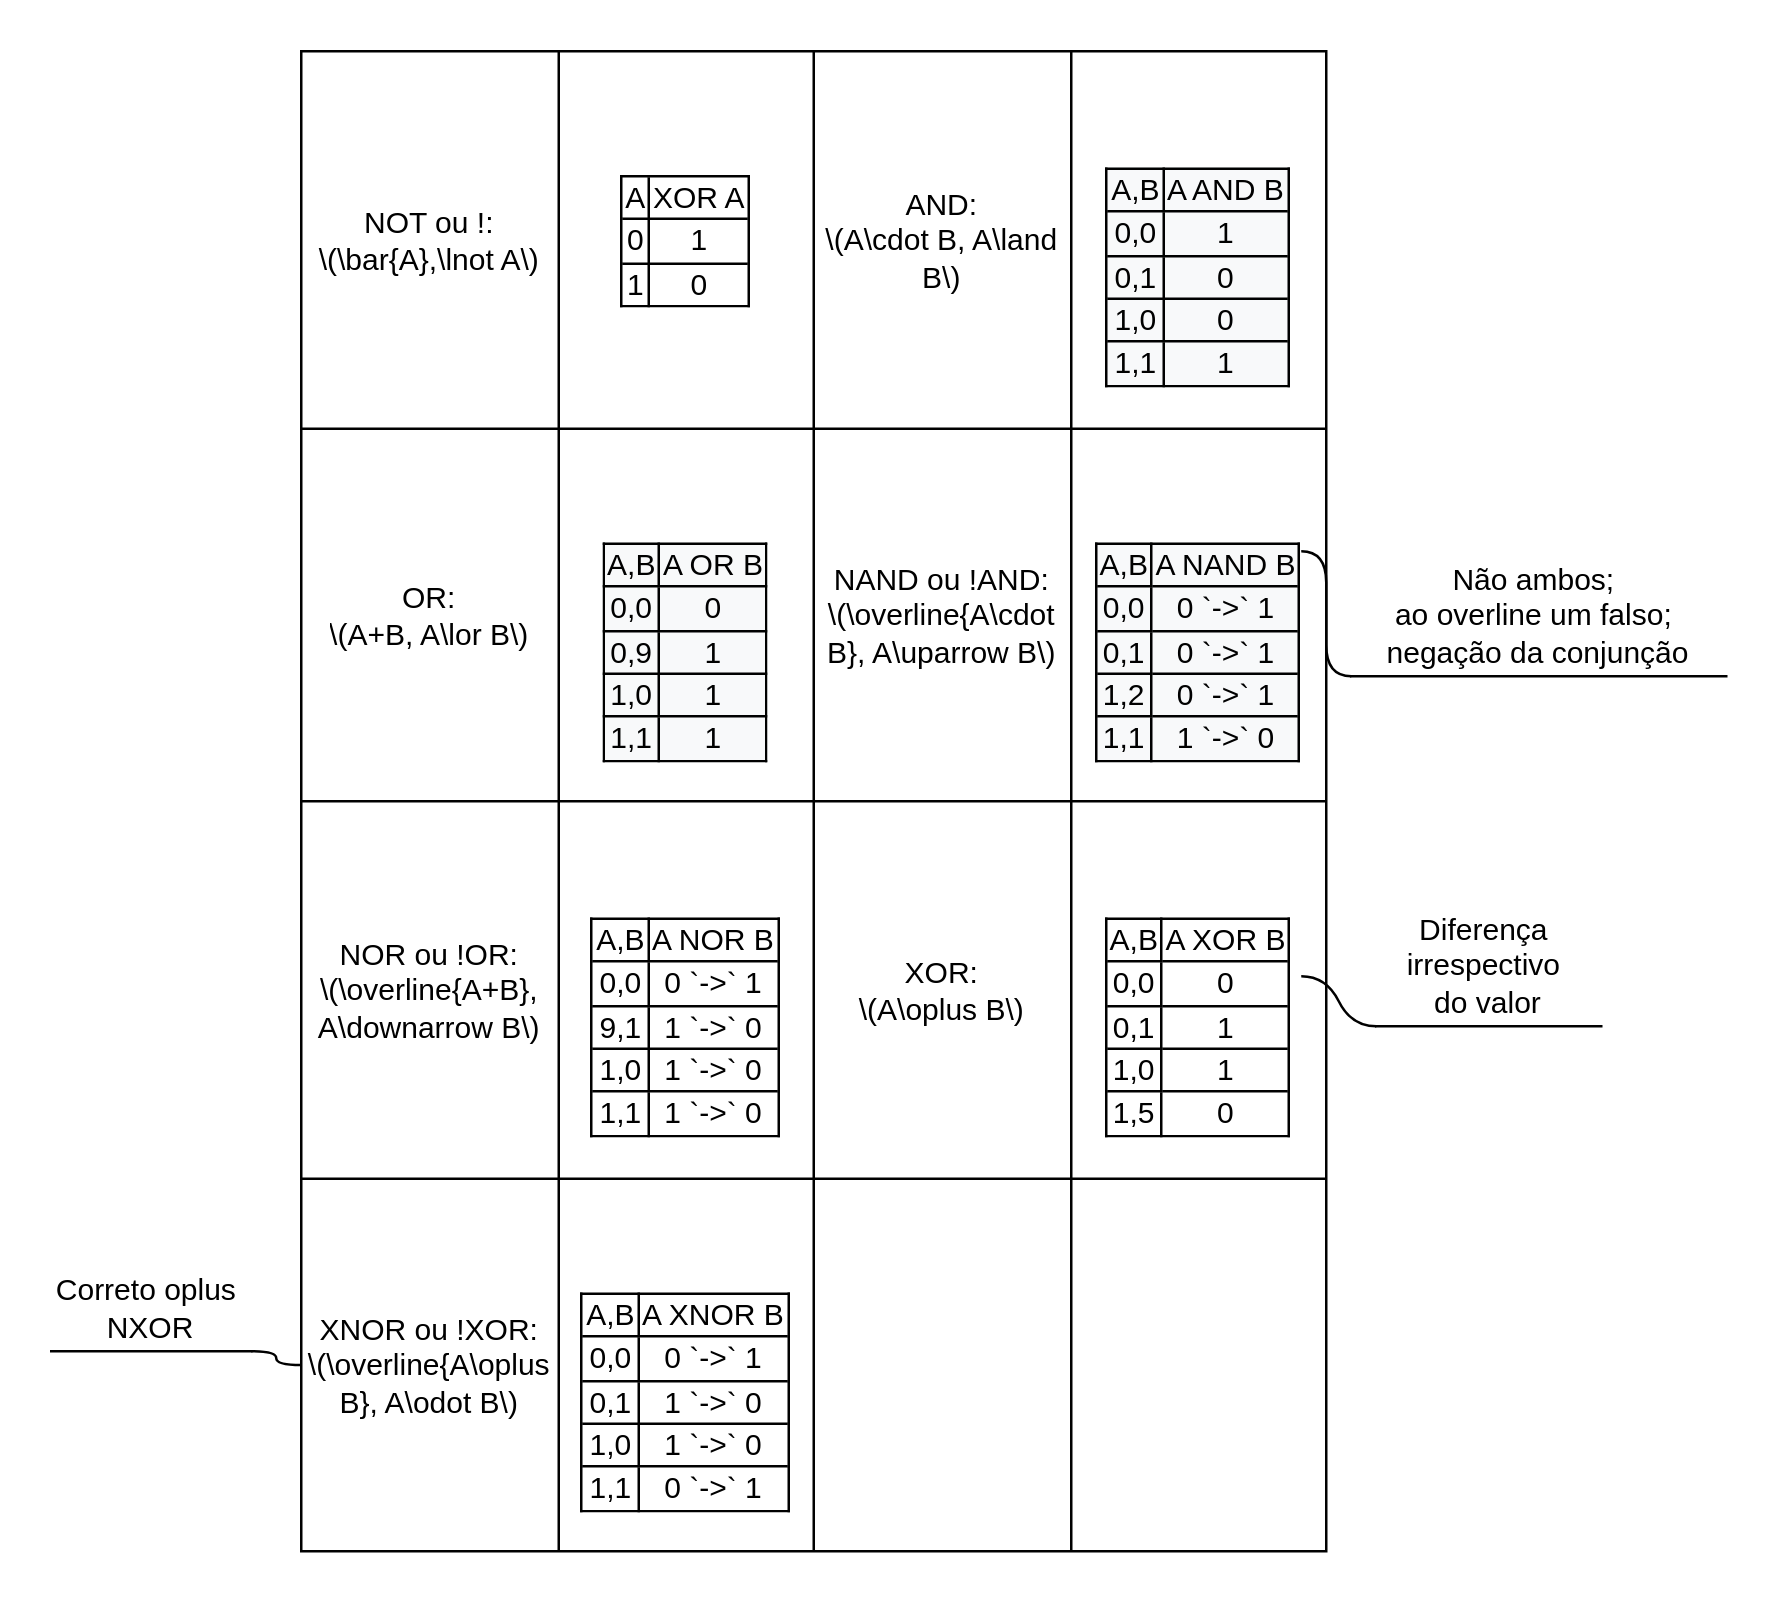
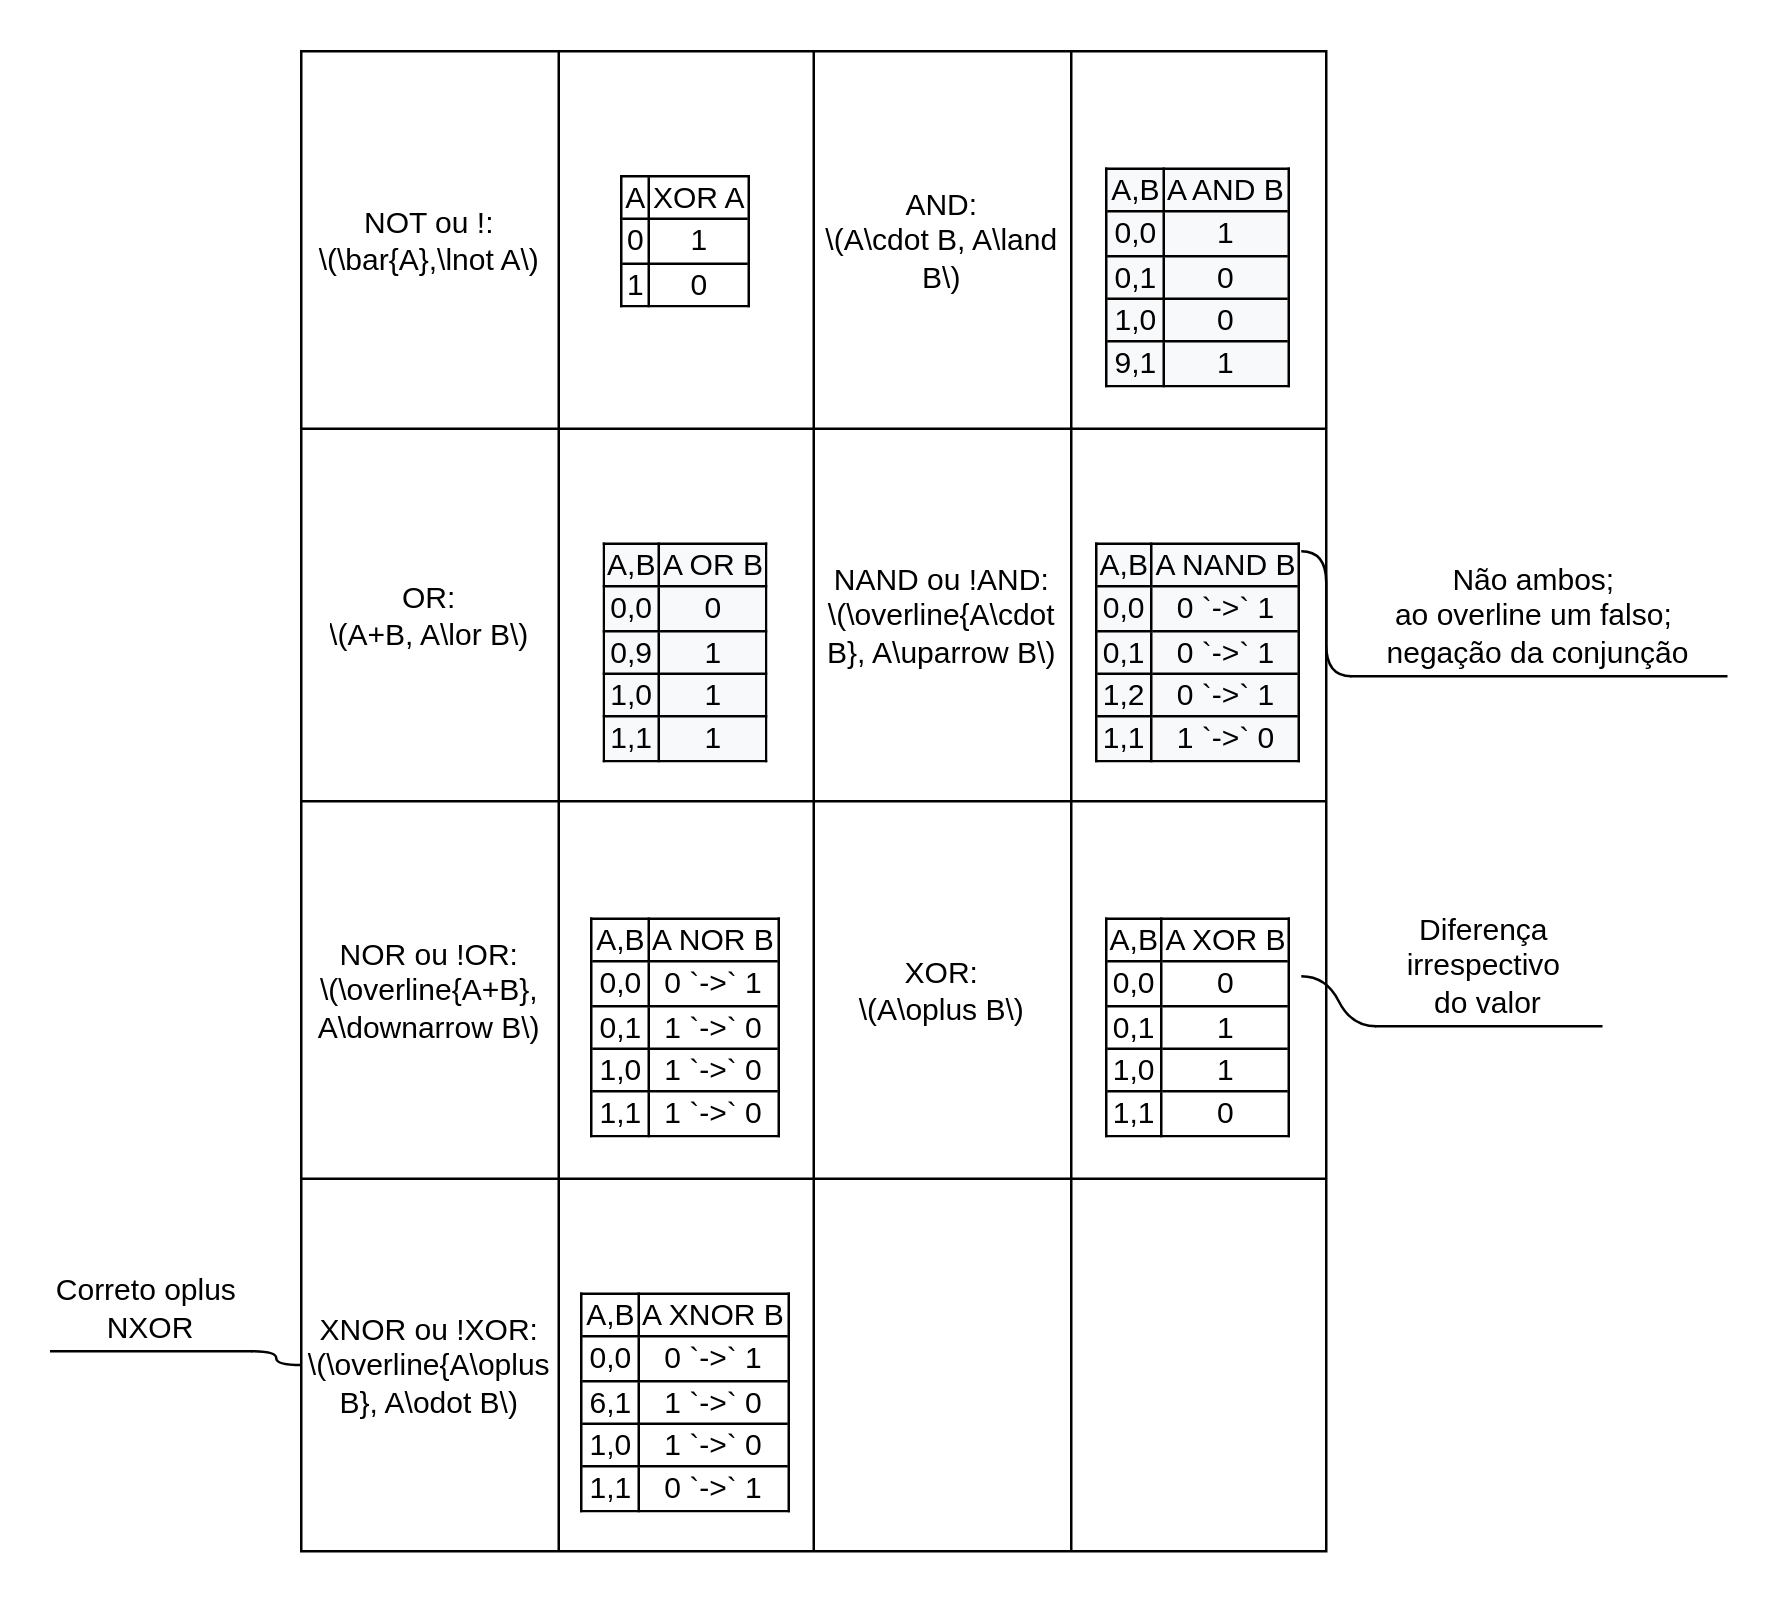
node "A,B A AND B 0,0 1 0,1 0 1,0 0 1,1 1": label "A,B A AND B 0,0 1 0,1 0 1,0 0 1,1 1" -> "A,B A AND B 0,0 1 0,1 0 1,0 0 9,1 1"
node "A,B A NOR B 0,0 0 `->` 1 9,1 1 `->` 0 1,0 1 `->` 0 1,1 1 `->` 0": label "A,B A NOR B 0,0 0 `->` 1 9,1 1 `->` 0 1,0 1 `->` 0 1,1 1 `->` 0" -> "A,B A NOR B 0,0 0 `->` 1 0,1 1 `->` 0 1,0 1 `->` 0 1,1 1 `->` 0"
node "A,B A XOR B 0,0 0 0,1 1 1,0 1 1,5 0": label "A,B A XOR B 0,0 0 0,1 1 1,0 1 1,5 0" -> "A,B A XOR B 0,0 0 0,1 1 1,0 1 1,1 0"
node "A,B A XNOR B 0,0 0 `->` 1 0,1 1 `->` 0 1,0 1 `->` 0 1,1 0 `->` 1": label "A,B A XNOR B 0,0 0 `->` 1 0,1 1 `->` 0 1,0 1 `->` 0 1,1 0 `->` 1" -> "A,B A XNOR B 0,0 0 `->` 1 6,1 1 `->` 0 1,0 1 `->` 0 1,1 0 `->` 1"
